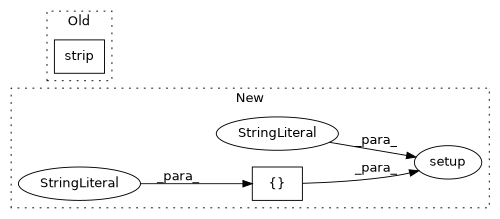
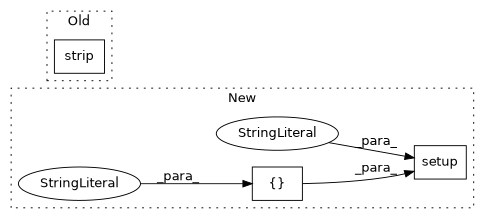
node "setup": shape ellipse -> box
